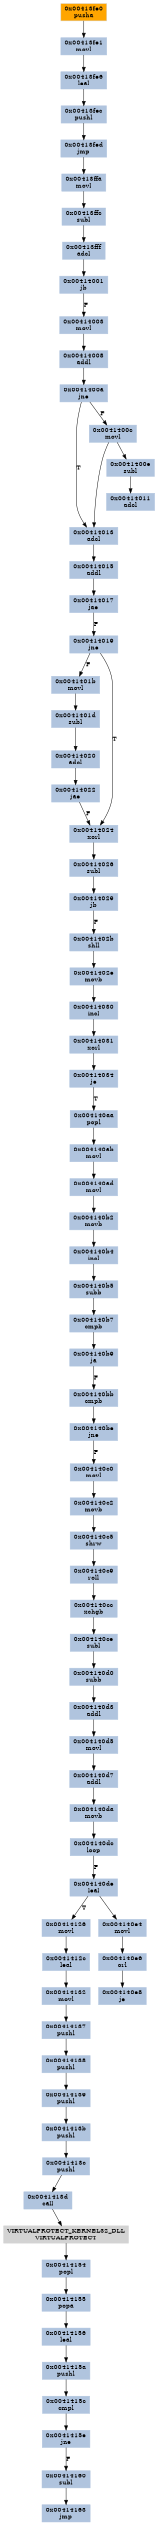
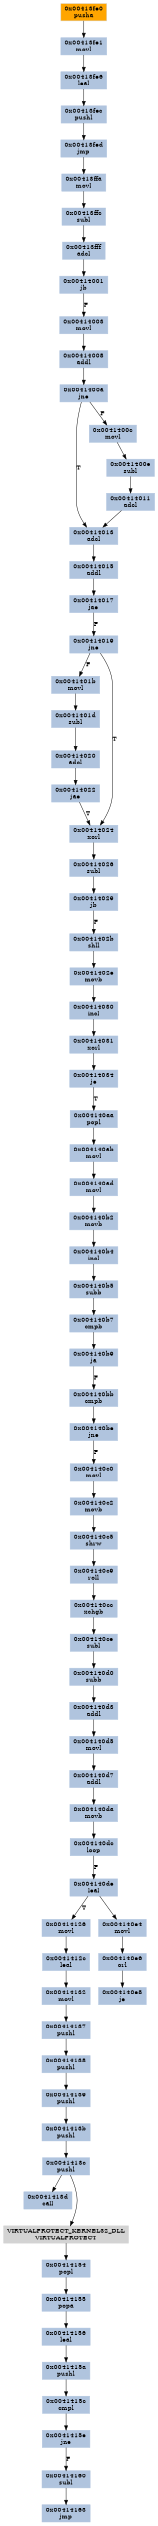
edge "0x0041400c movl" -> "0x00414013 adcl": now "0x00414011 adcl" -> "0x00414013 adcl"
edge "0x00414022 jae" -> "0x00414024 xorl": label "F" -> "T"
edge "0x0041413d call" -> "VIRTUALPROTECT_KERNEL32_DLL VIRTUALPROTECT": now "0x0041413c pushl" -> "VIRTUALPROTECT_KERNEL32_DLL VIRTUALPROTECT"
